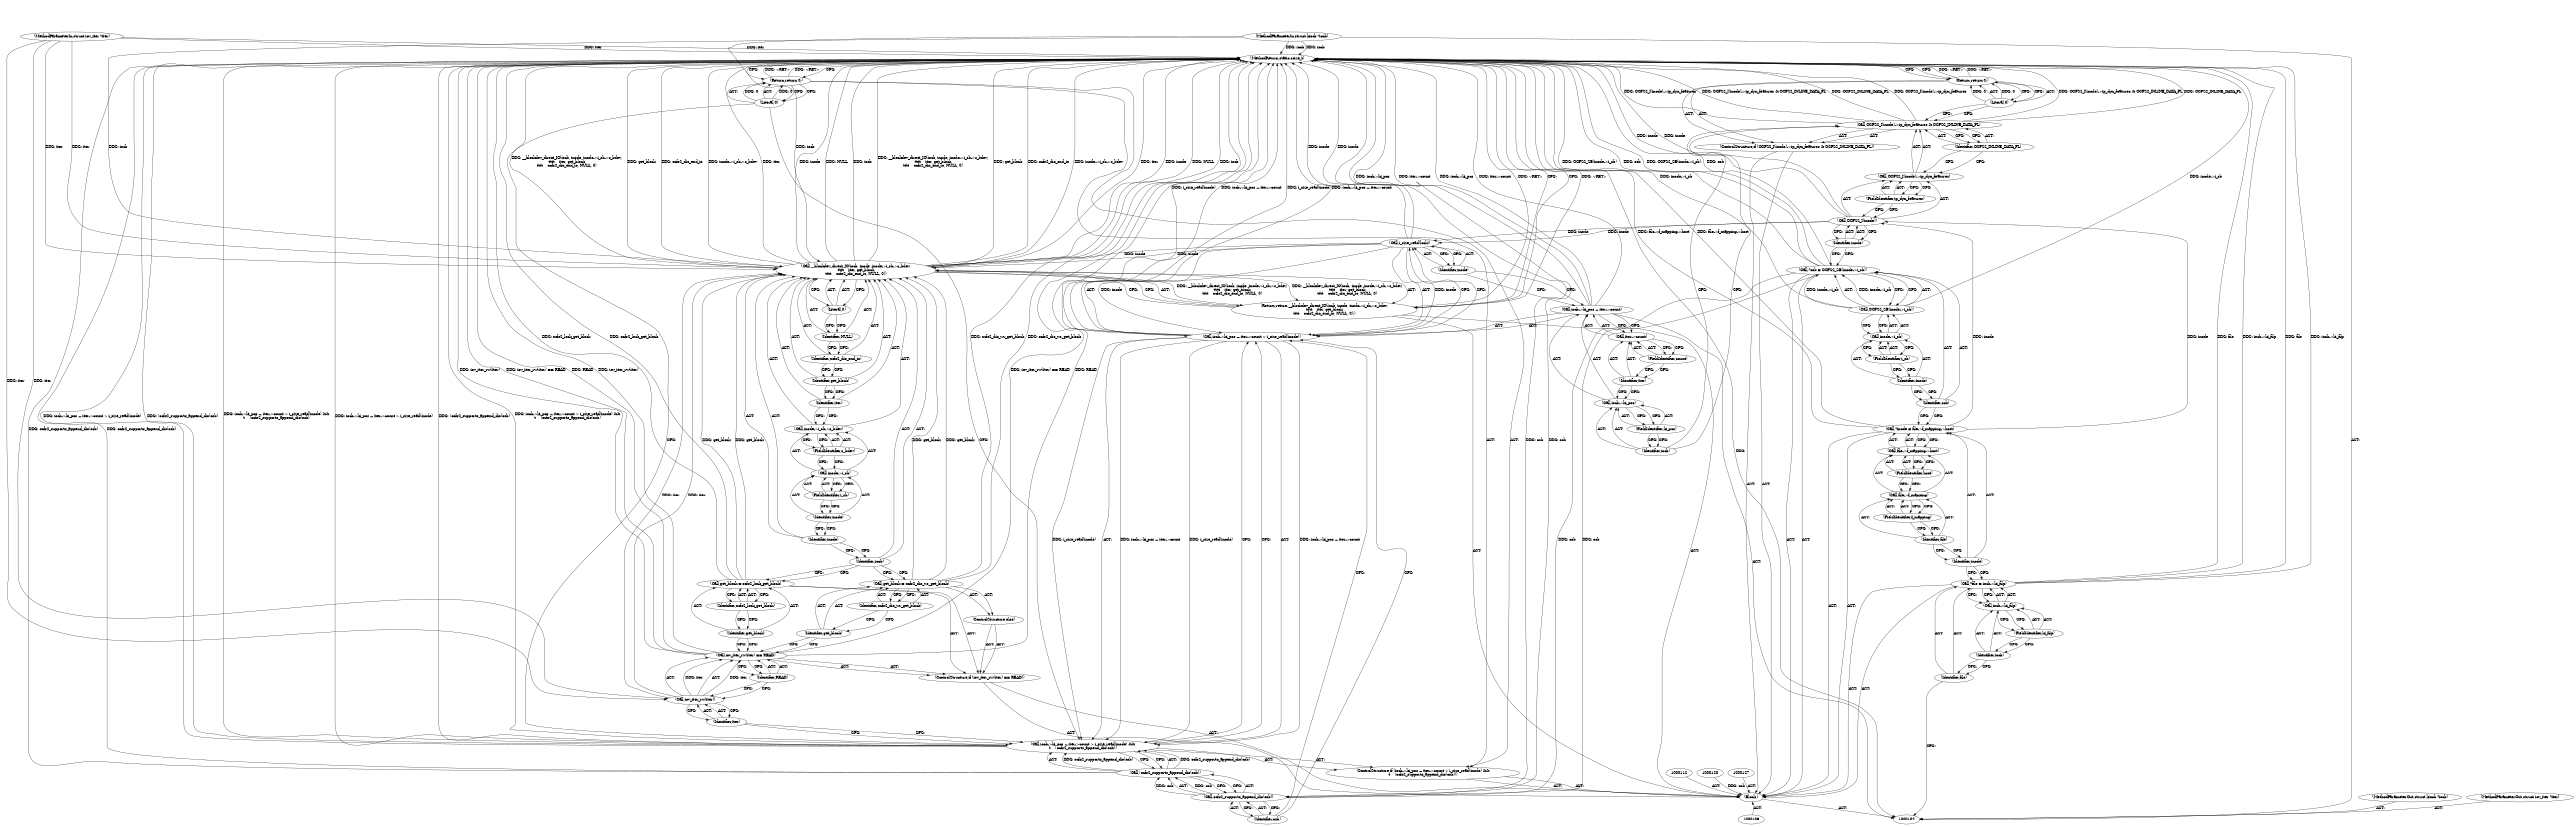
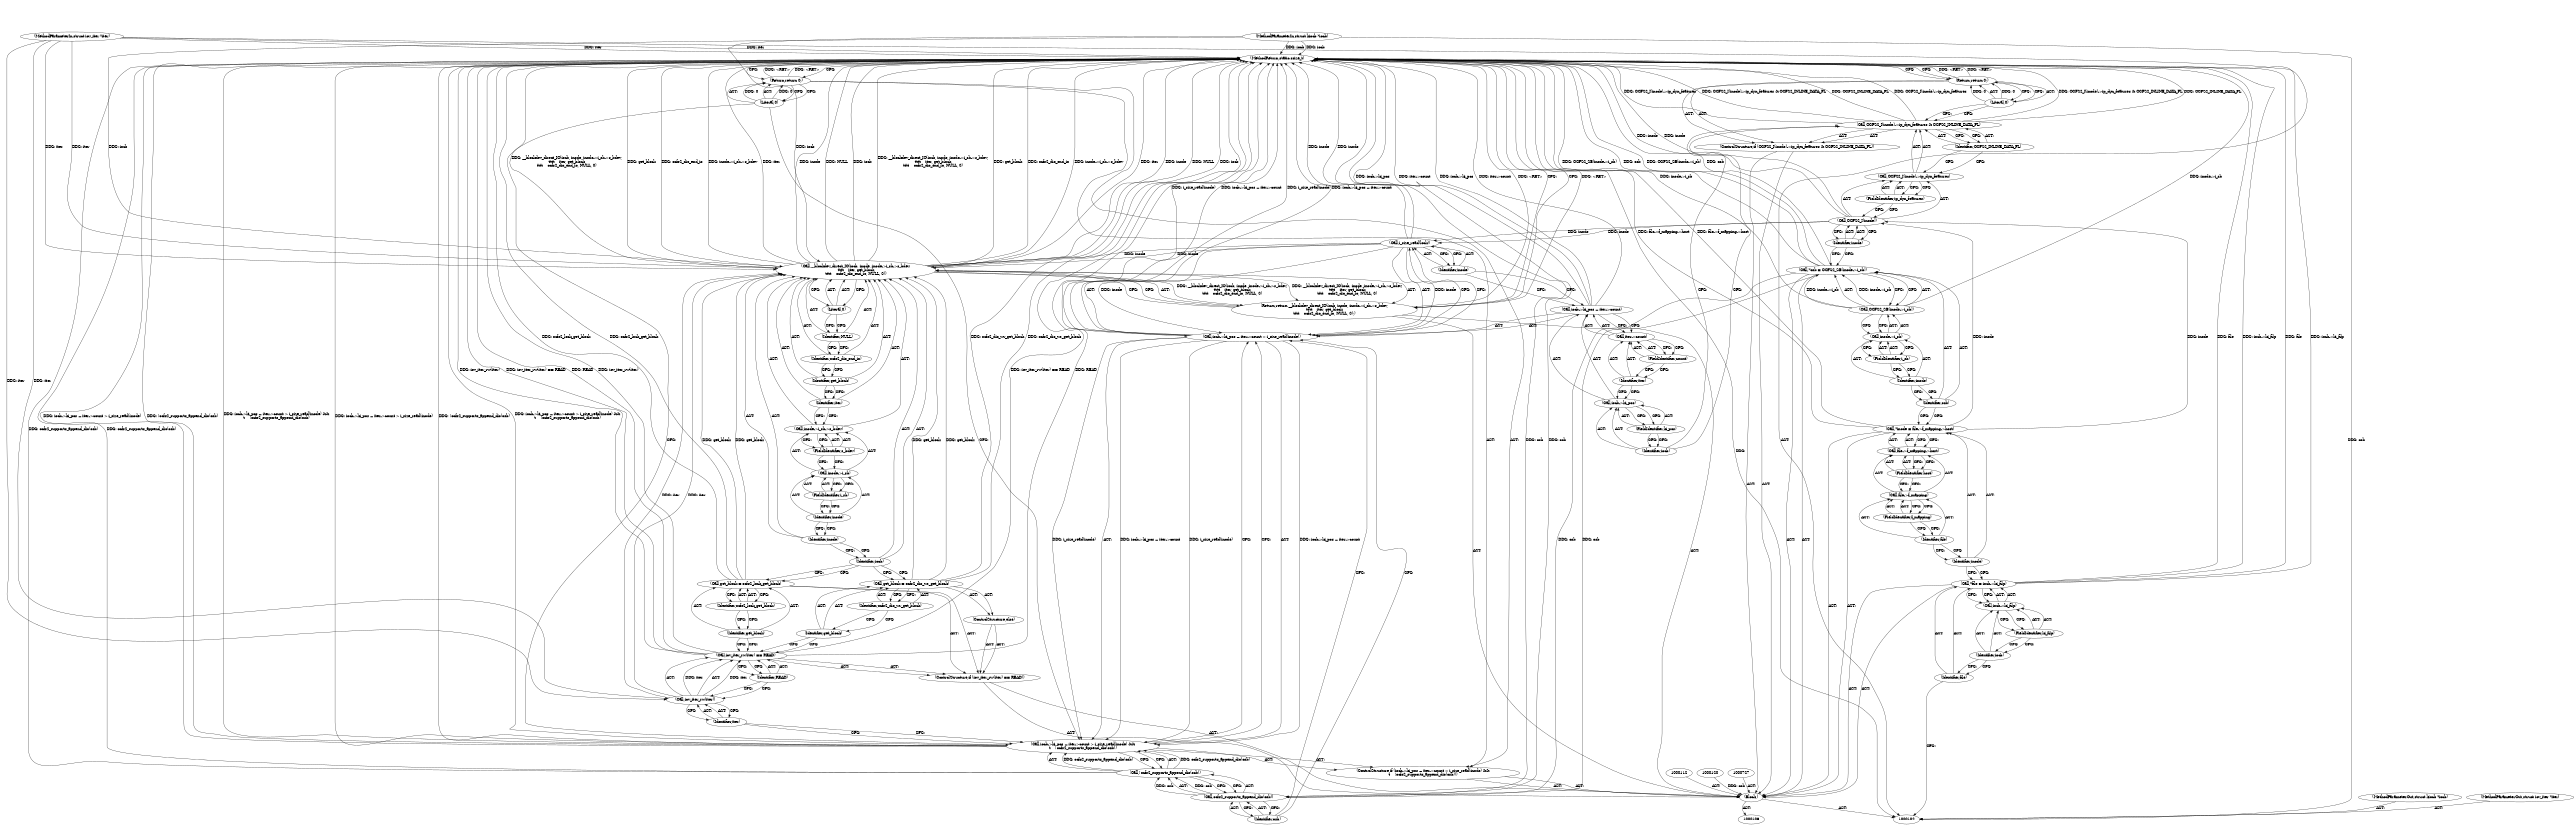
edge "(MethodParameterIn,struct kiocb *iocb)" -> "1000102": label "AST: " -> "DDG: osb"
edge "(Call,iocb->ki_pos + iter->count)" -> "1000102": now "(MethodParameterIn,struct iov_iter *iter)" -> "1000102"
node "1000127": label "1000127" -> "1000727"
edge "1000106" -> "(Block,)": reversed
